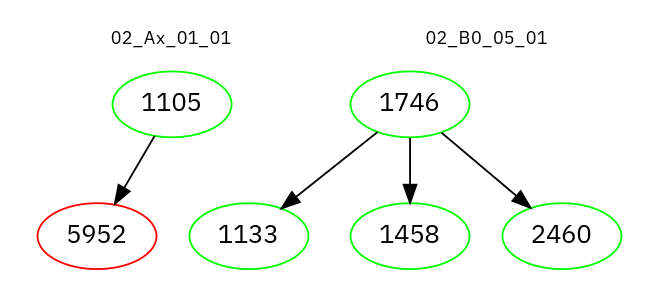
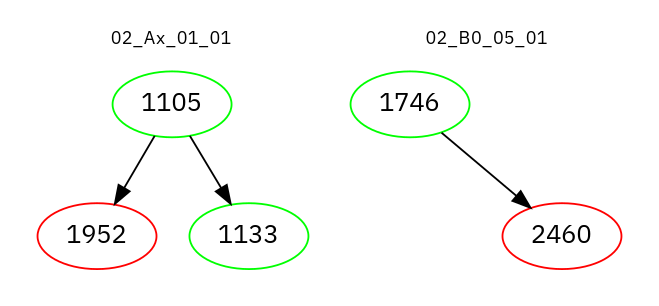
edge "1746" -> "1133": now "1105" -> "1133"
node "5952": label "5952" -> "1952"
node "1458": removed
node "2460": color green -> red
